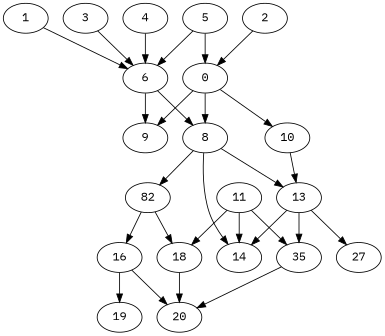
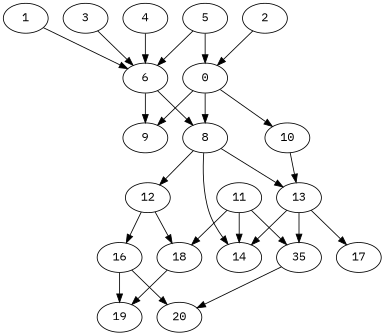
node "82": label "82" -> "12"
node "27": label "27" -> "17"
edge "18" -> "20": now "18" -> "19"
